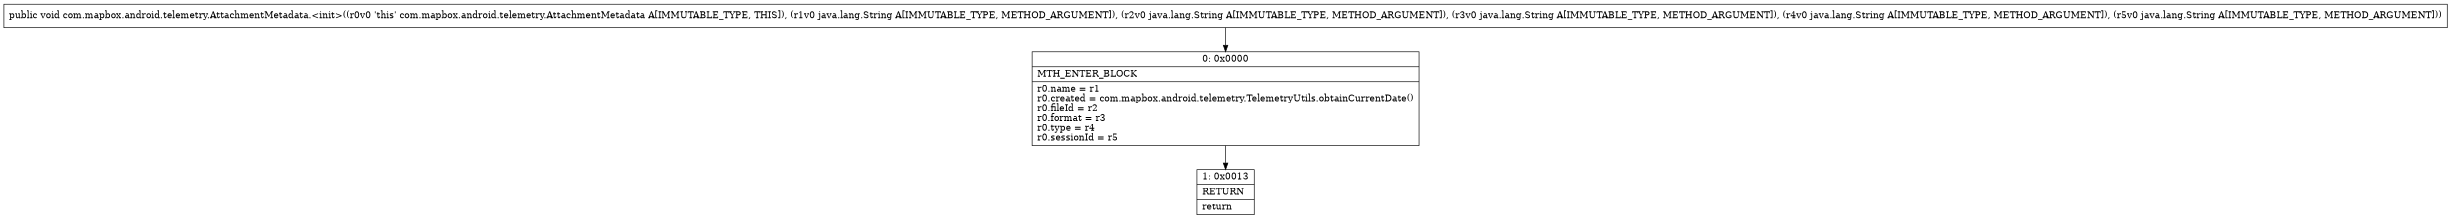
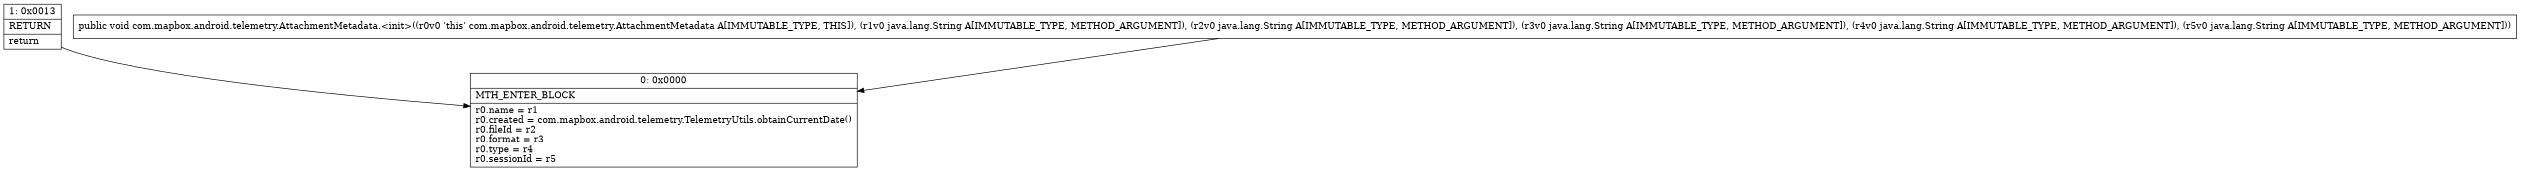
edge "0: 0x0000" -> "1: 0x0013": reversed
